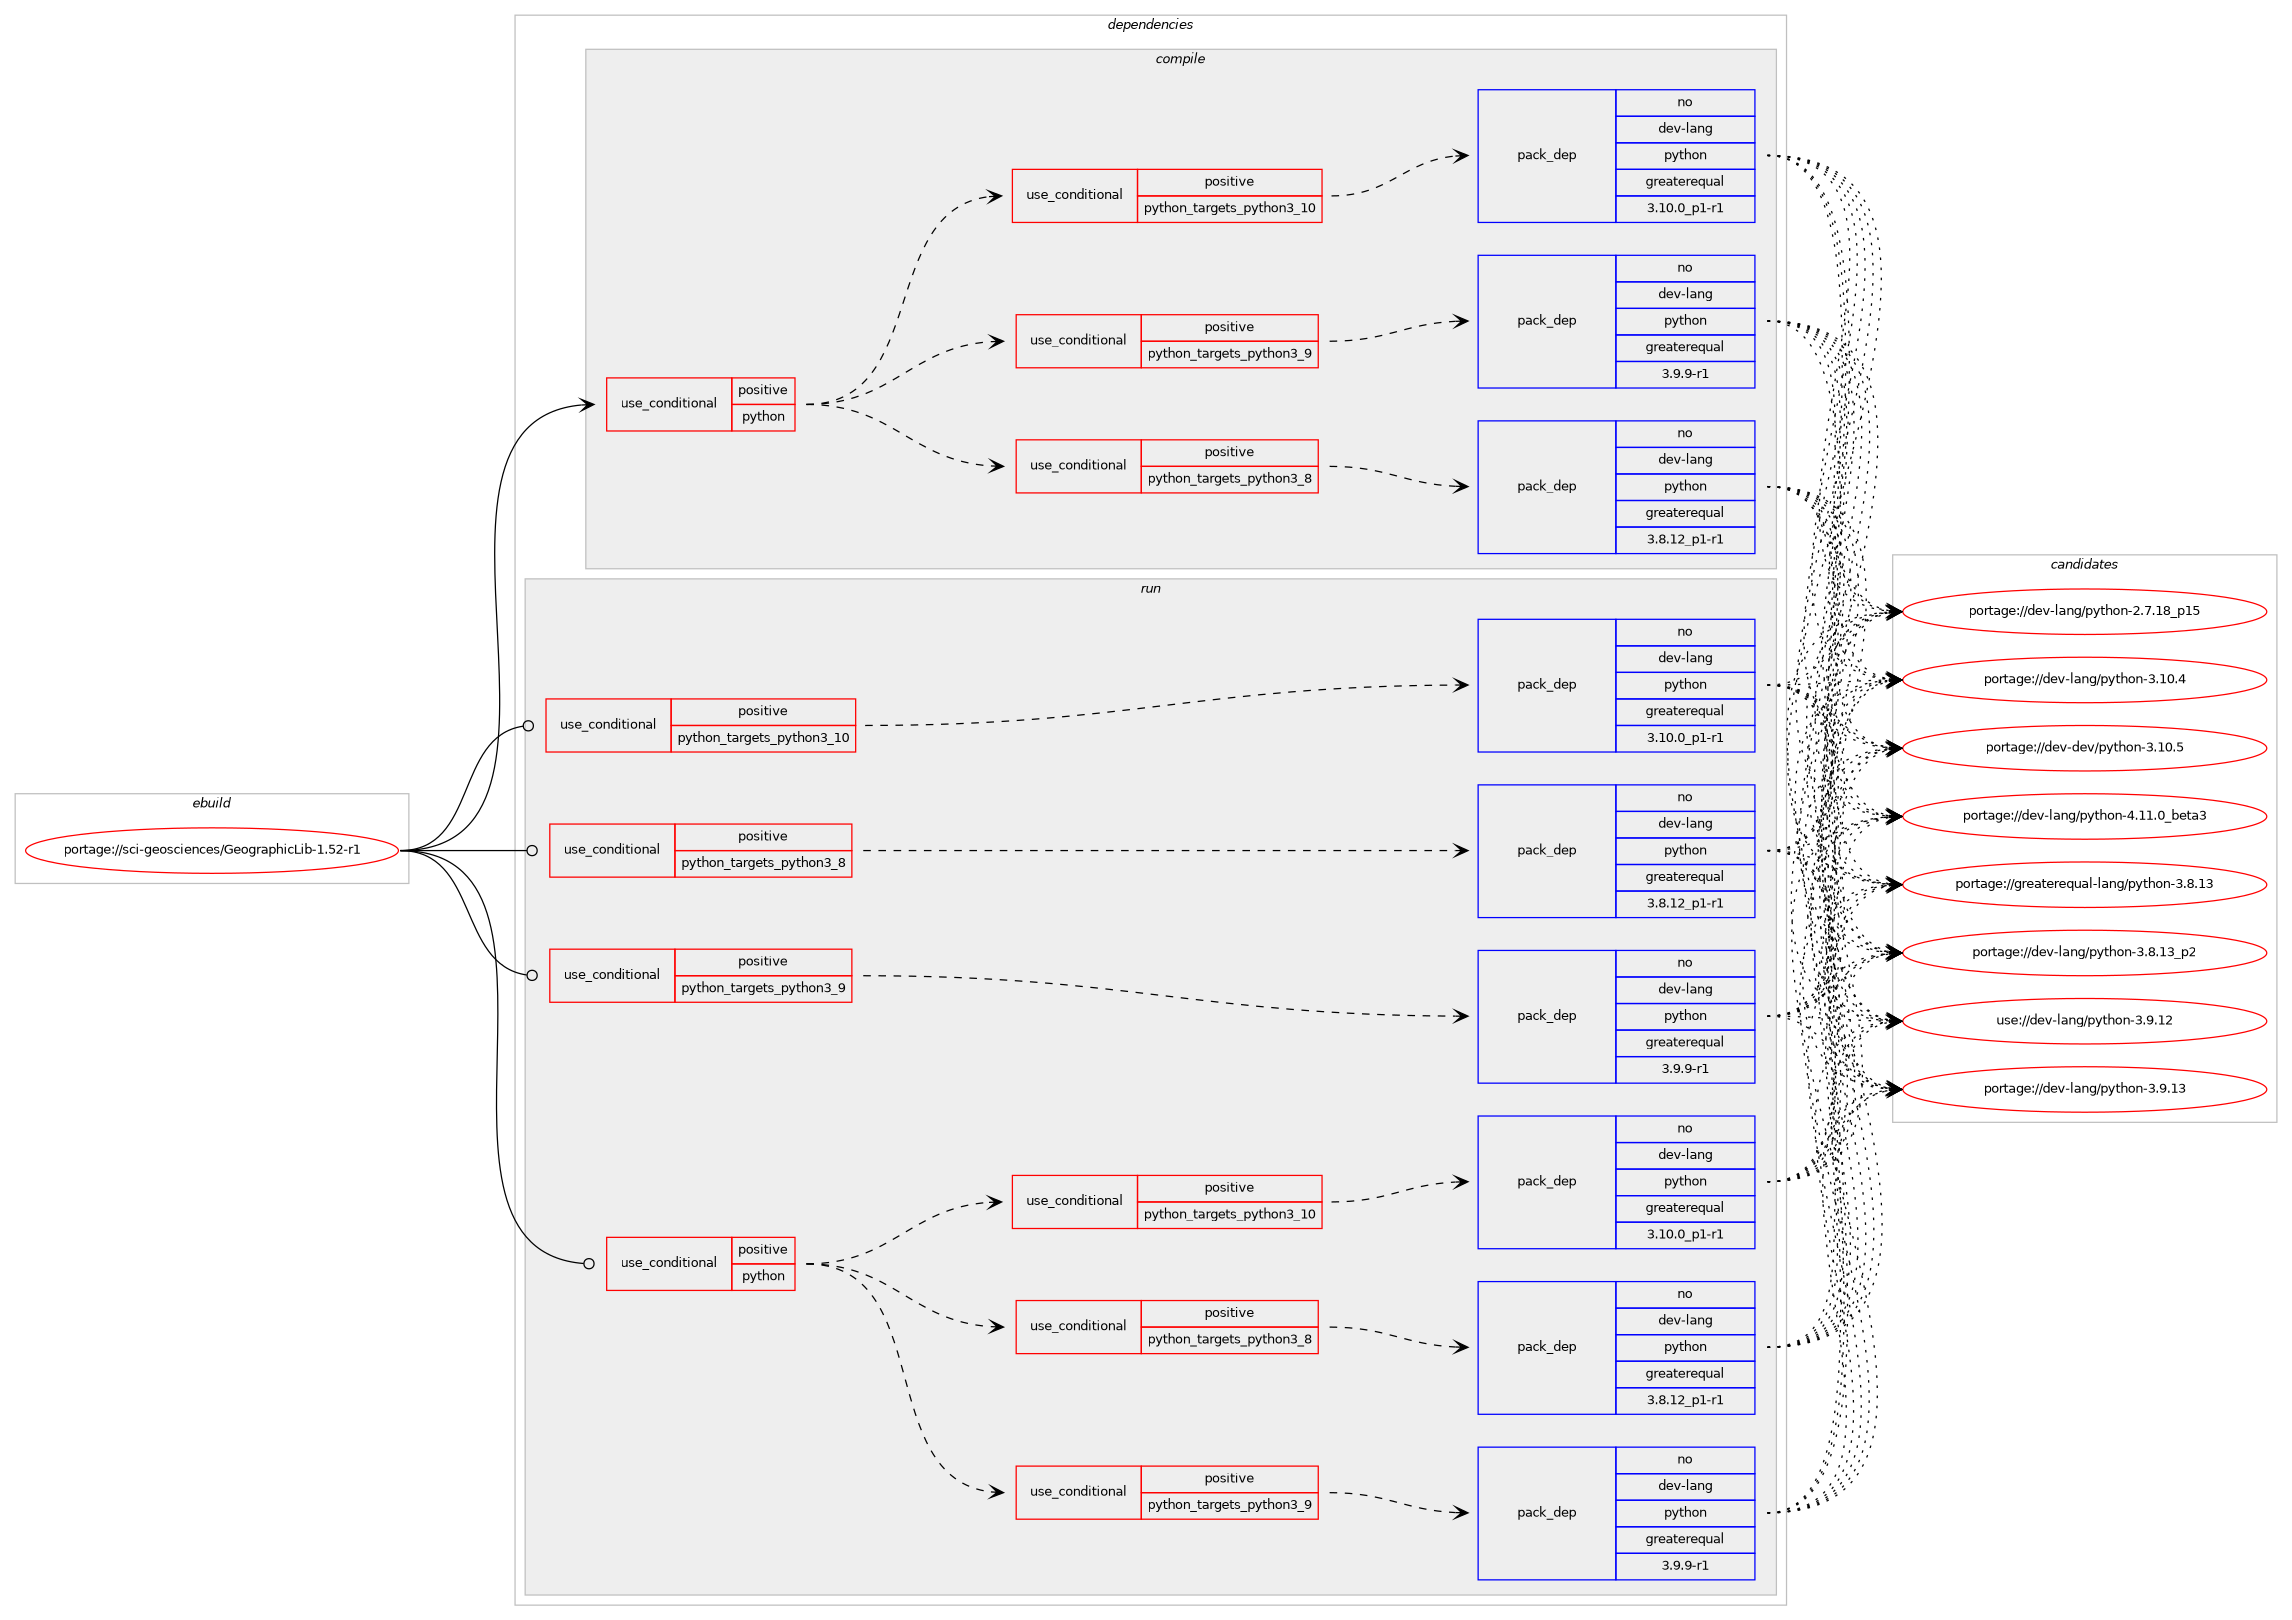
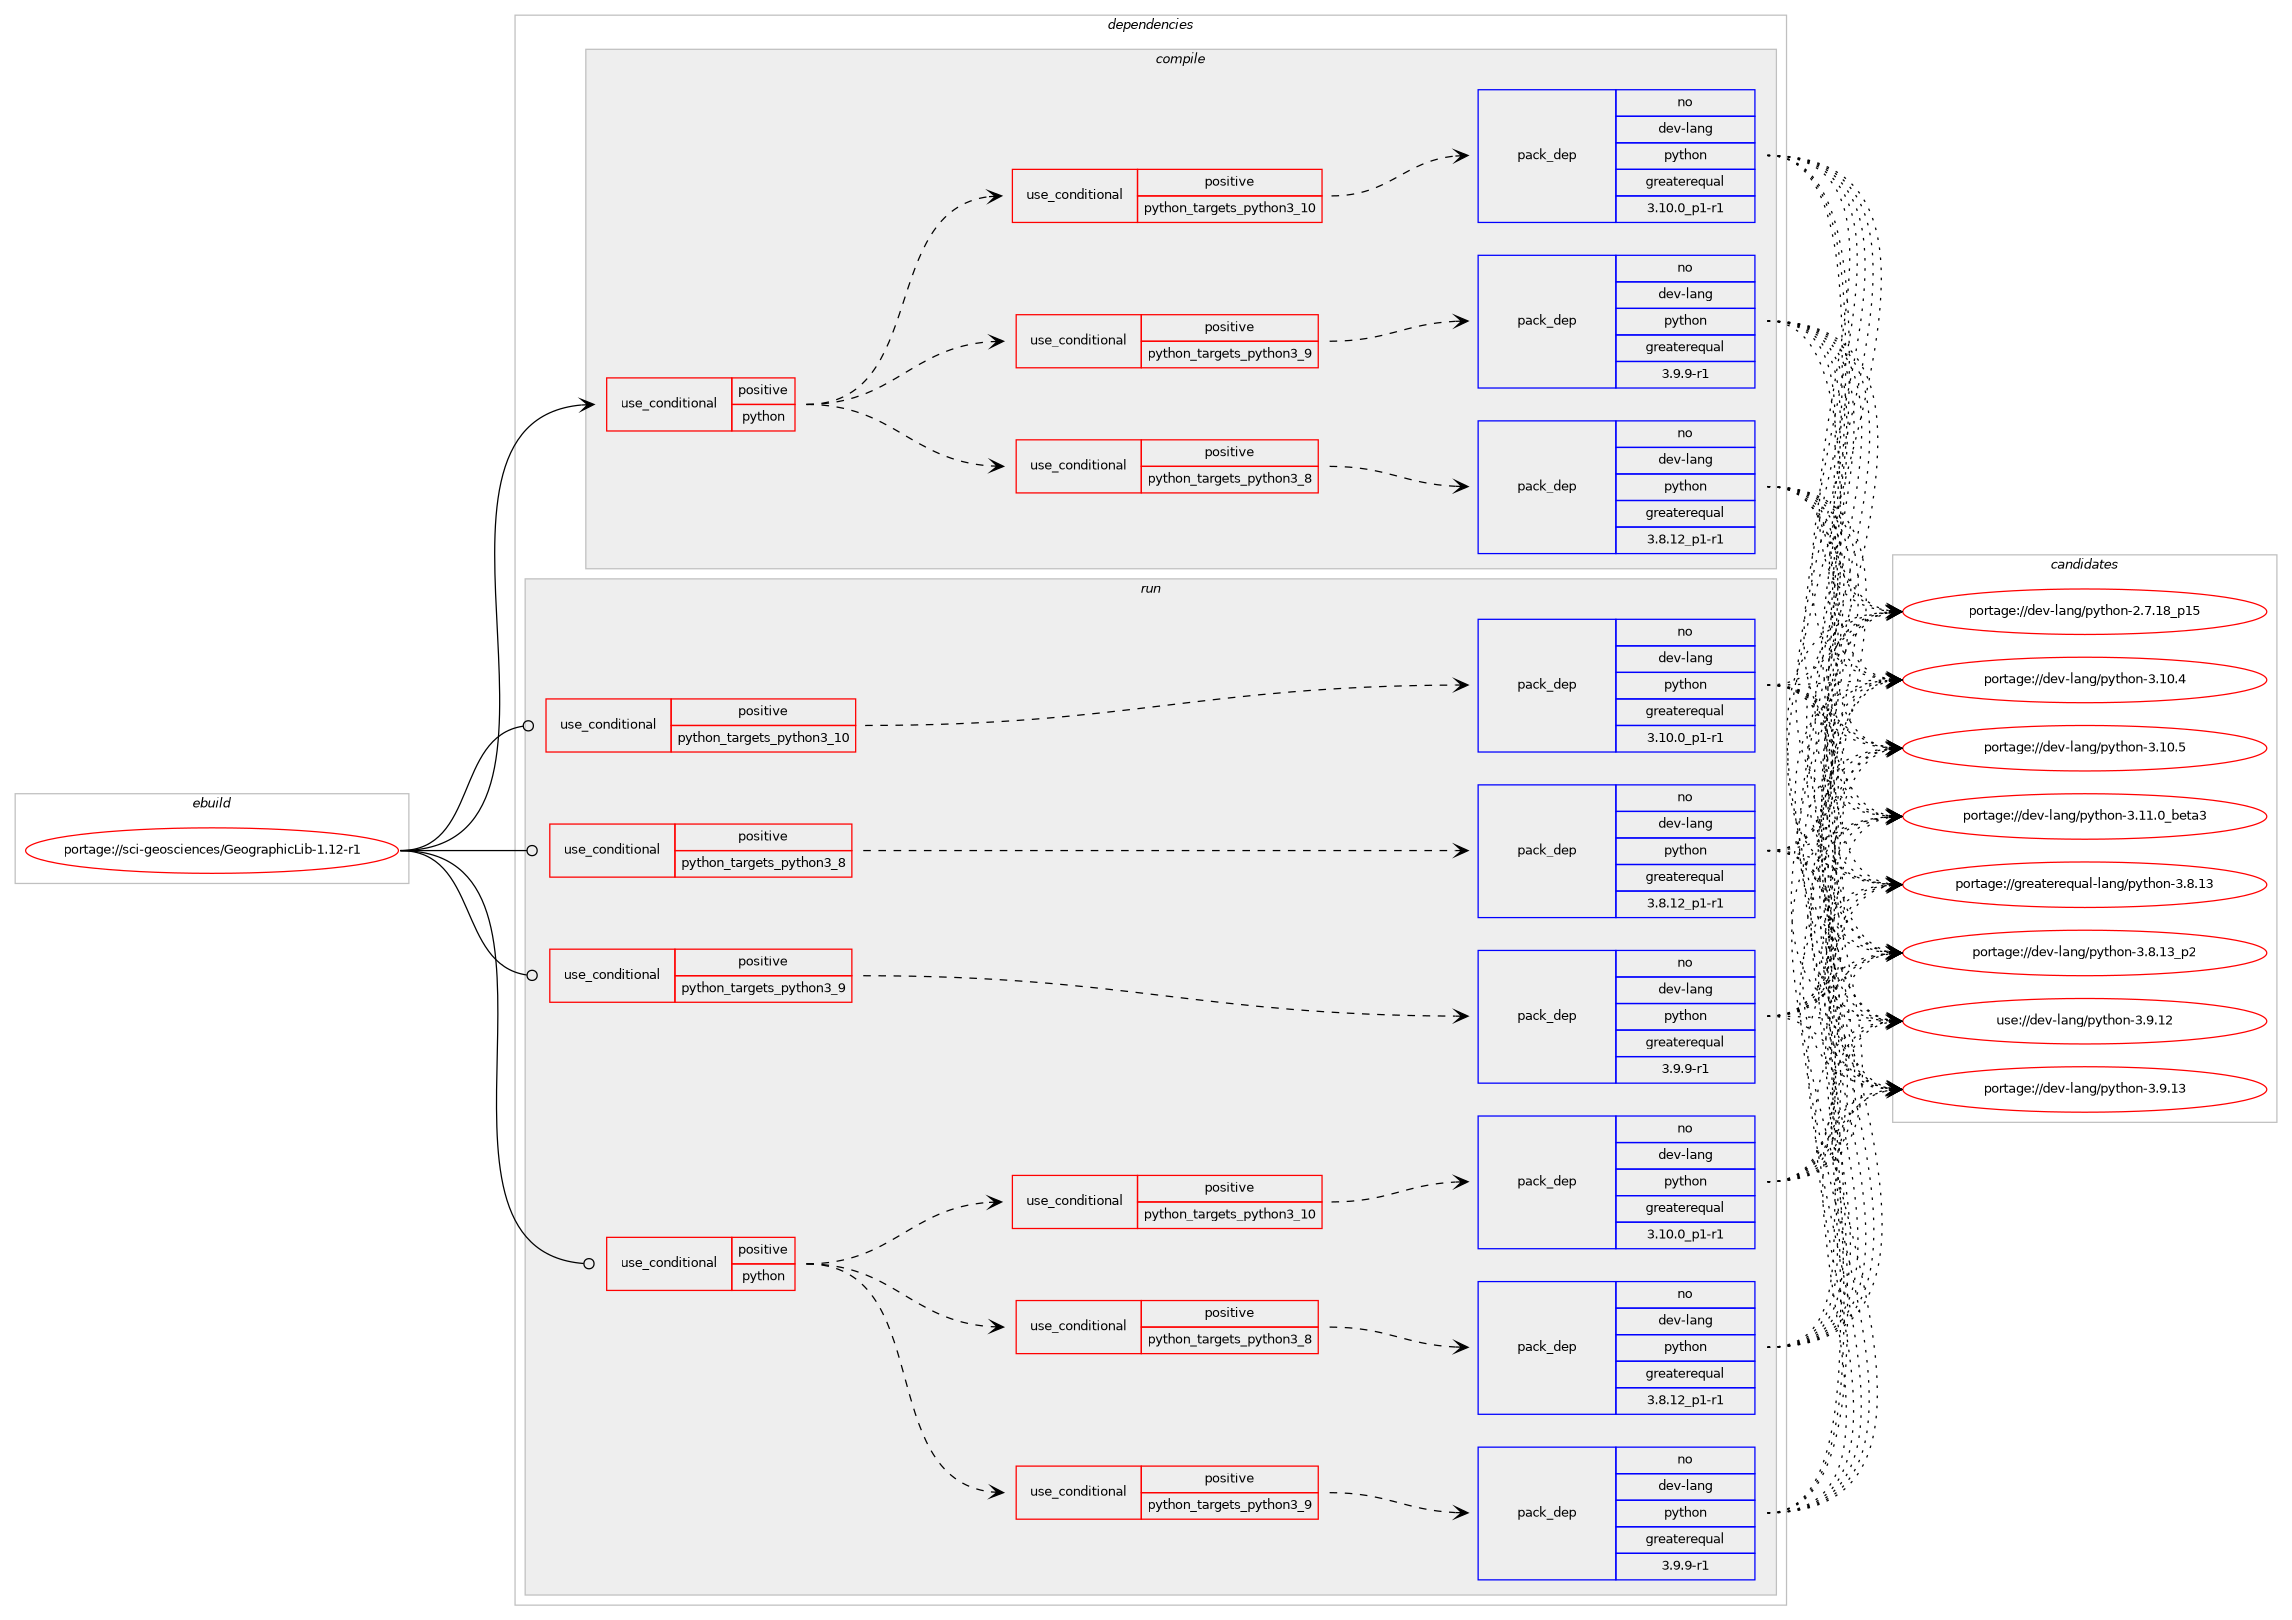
node "portage://dev-dev/python-3.10.5": label "portage://dev-dev/python-3.10.5" -> "portage://dev-lang/python-3.10.5"
node "portage://dev-lang/python-4.11.0_beta3": label "portage://dev-lang/python-4.11.0_beta3" -> "portage://dev-lang/python-3.11.0_beta3"
node "portage://sci-geosciences/GeographicLib-1.52-r1": label "portage://sci-geosciences/GeographicLib-1.52-r1" -> "portage://sci-geosciences/GeographicLib-1.12-r1"
